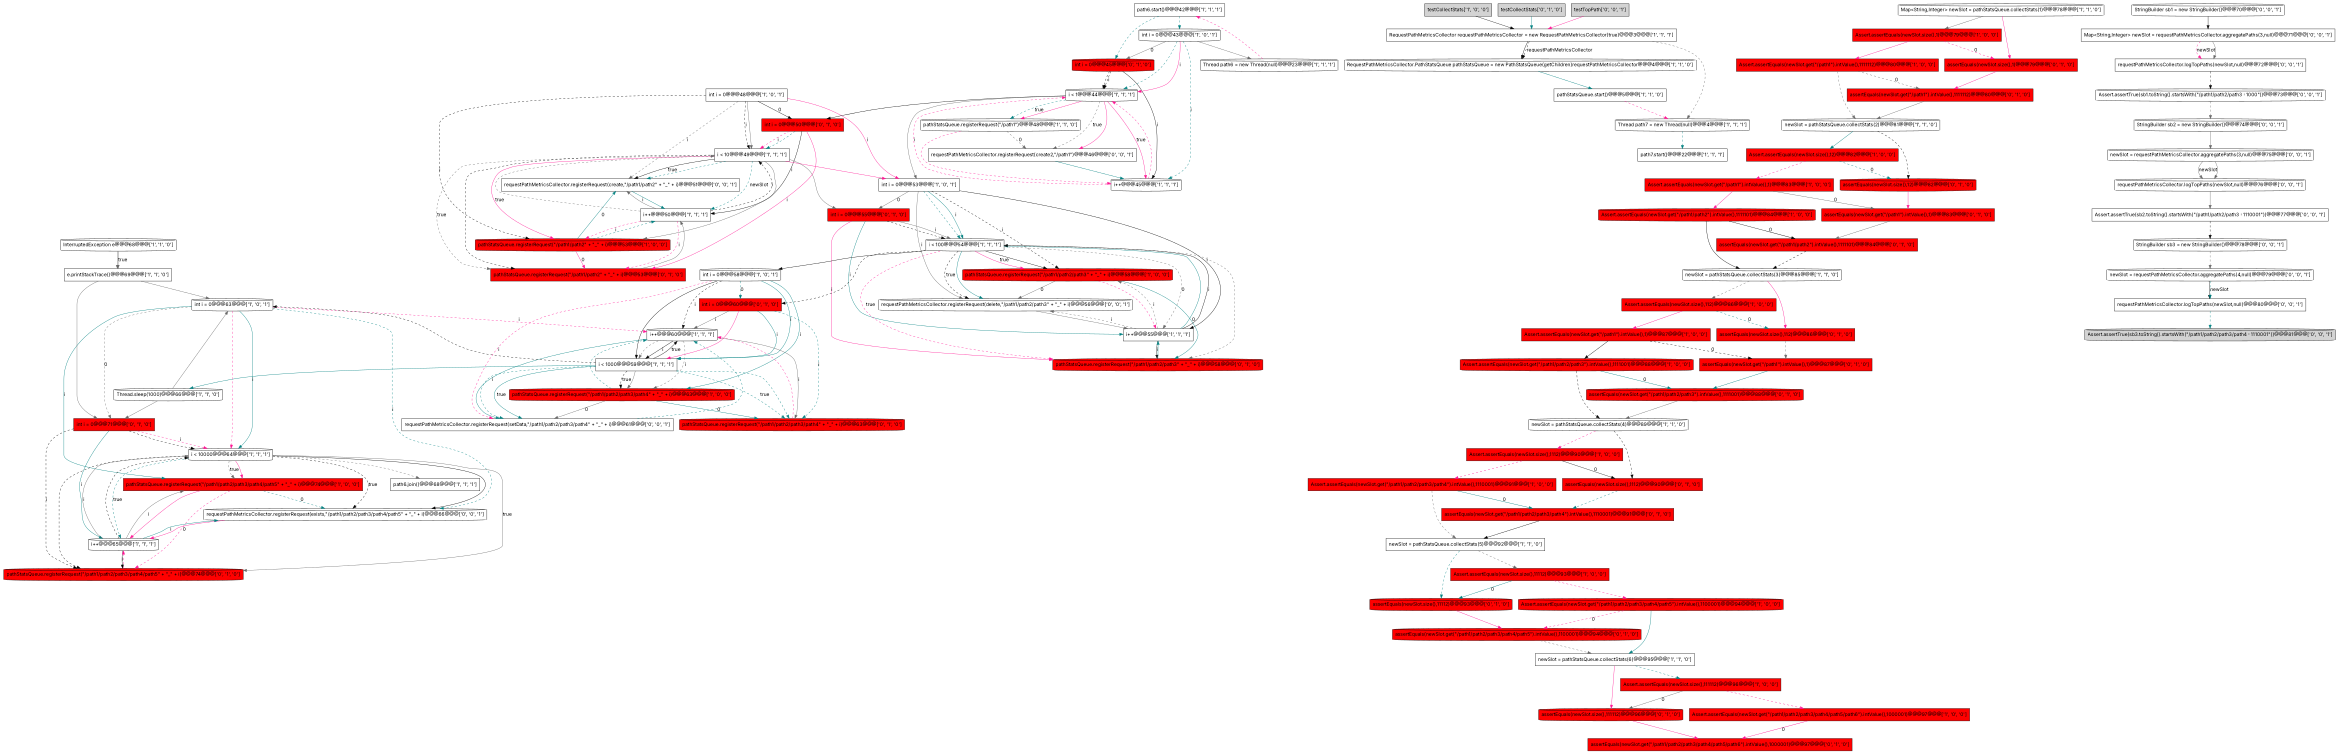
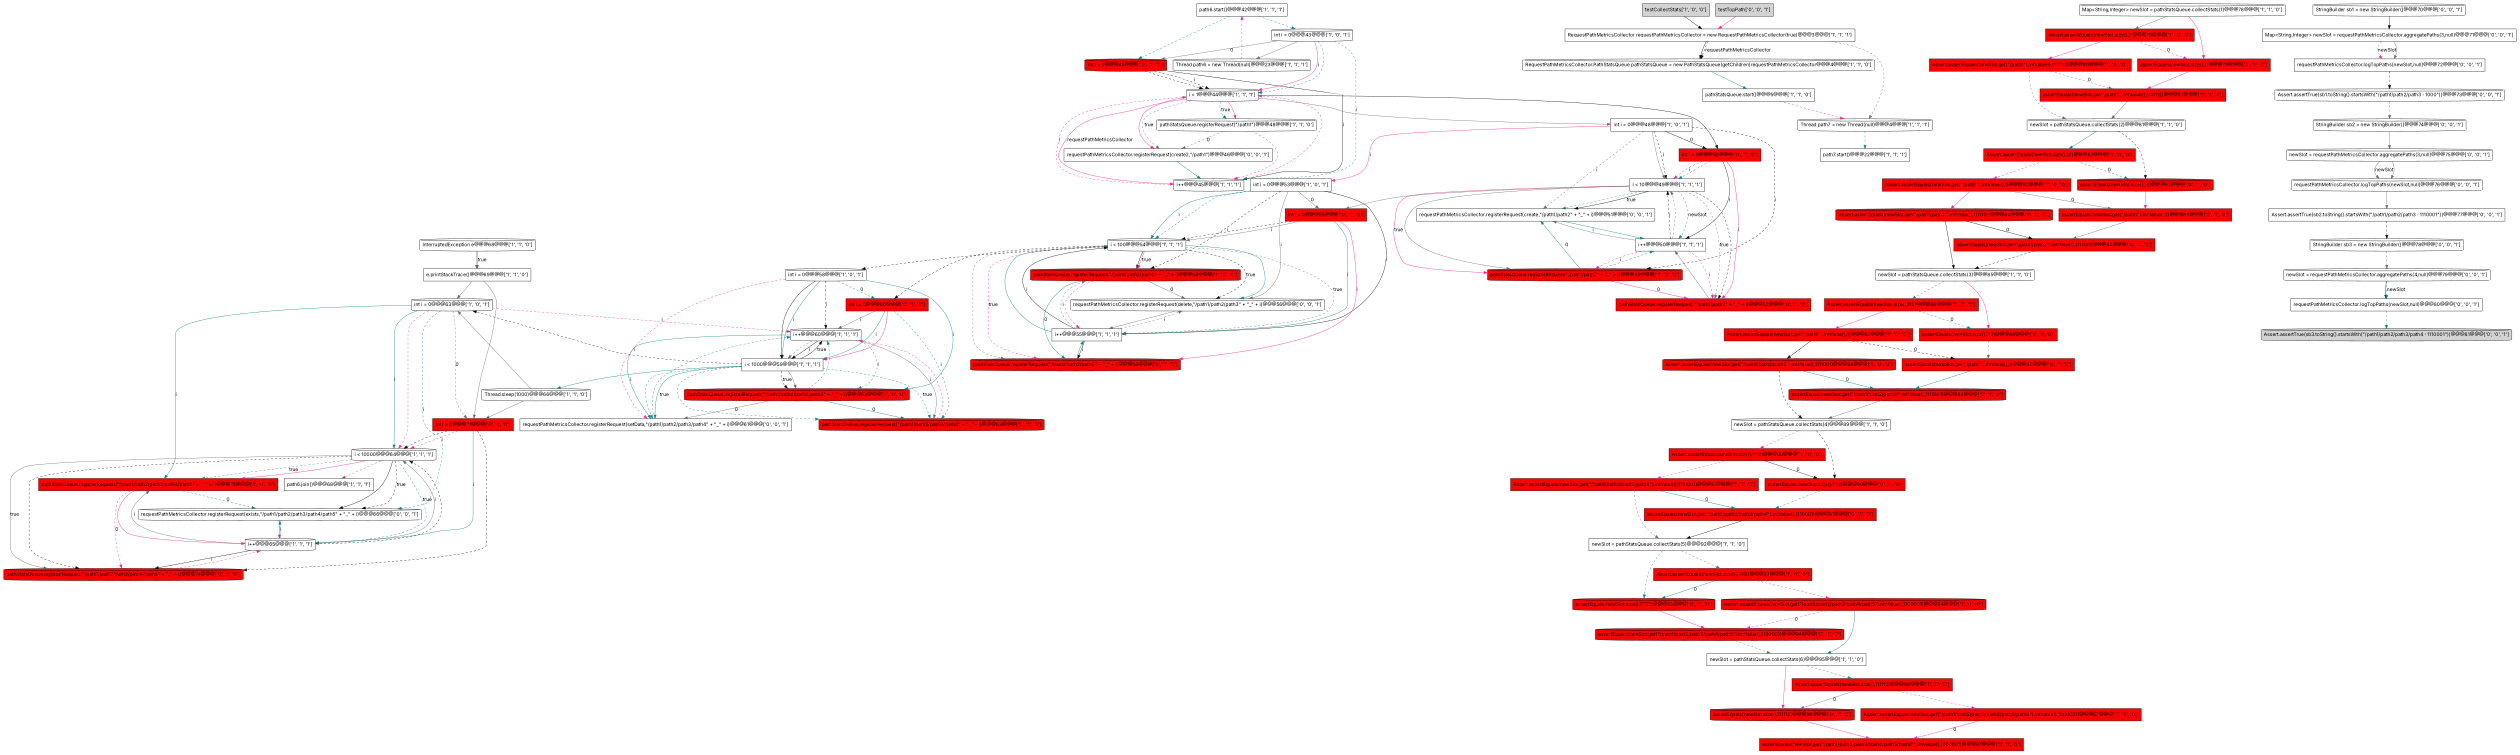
node "testCollectStats['0', '1', '0']": removed
edge "i < 1@@@44@@@['1', '1', '1']" -> "int i = 0@@@53@@@['1', '0', '1']": now "i < 1@@@44@@@['1', '1', '1']" -> "int i = 0@@@48@@@['1', '0', '1']"
edge "i < 1@@@44@@@['1', '1', '1']" -> "i++@@@45@@@['1', '1', '1']": label "true" -> "requestPathMetricsCollector"
edge "i < 10@@@49@@@['1', '1', '1']" -> "int i = 0@@@53@@@['1', '0', '1']": removed
edge "i < 100@@@54@@@['1', '1', '1']" -> "int i = 0@@@58@@@['1', '0', '1']": style solid -> dashed
edge "i < 100@@@54@@@['1', '1', '1']" -> "i++@@@55@@@['1', '1', '1']": label "0" -> "true"
